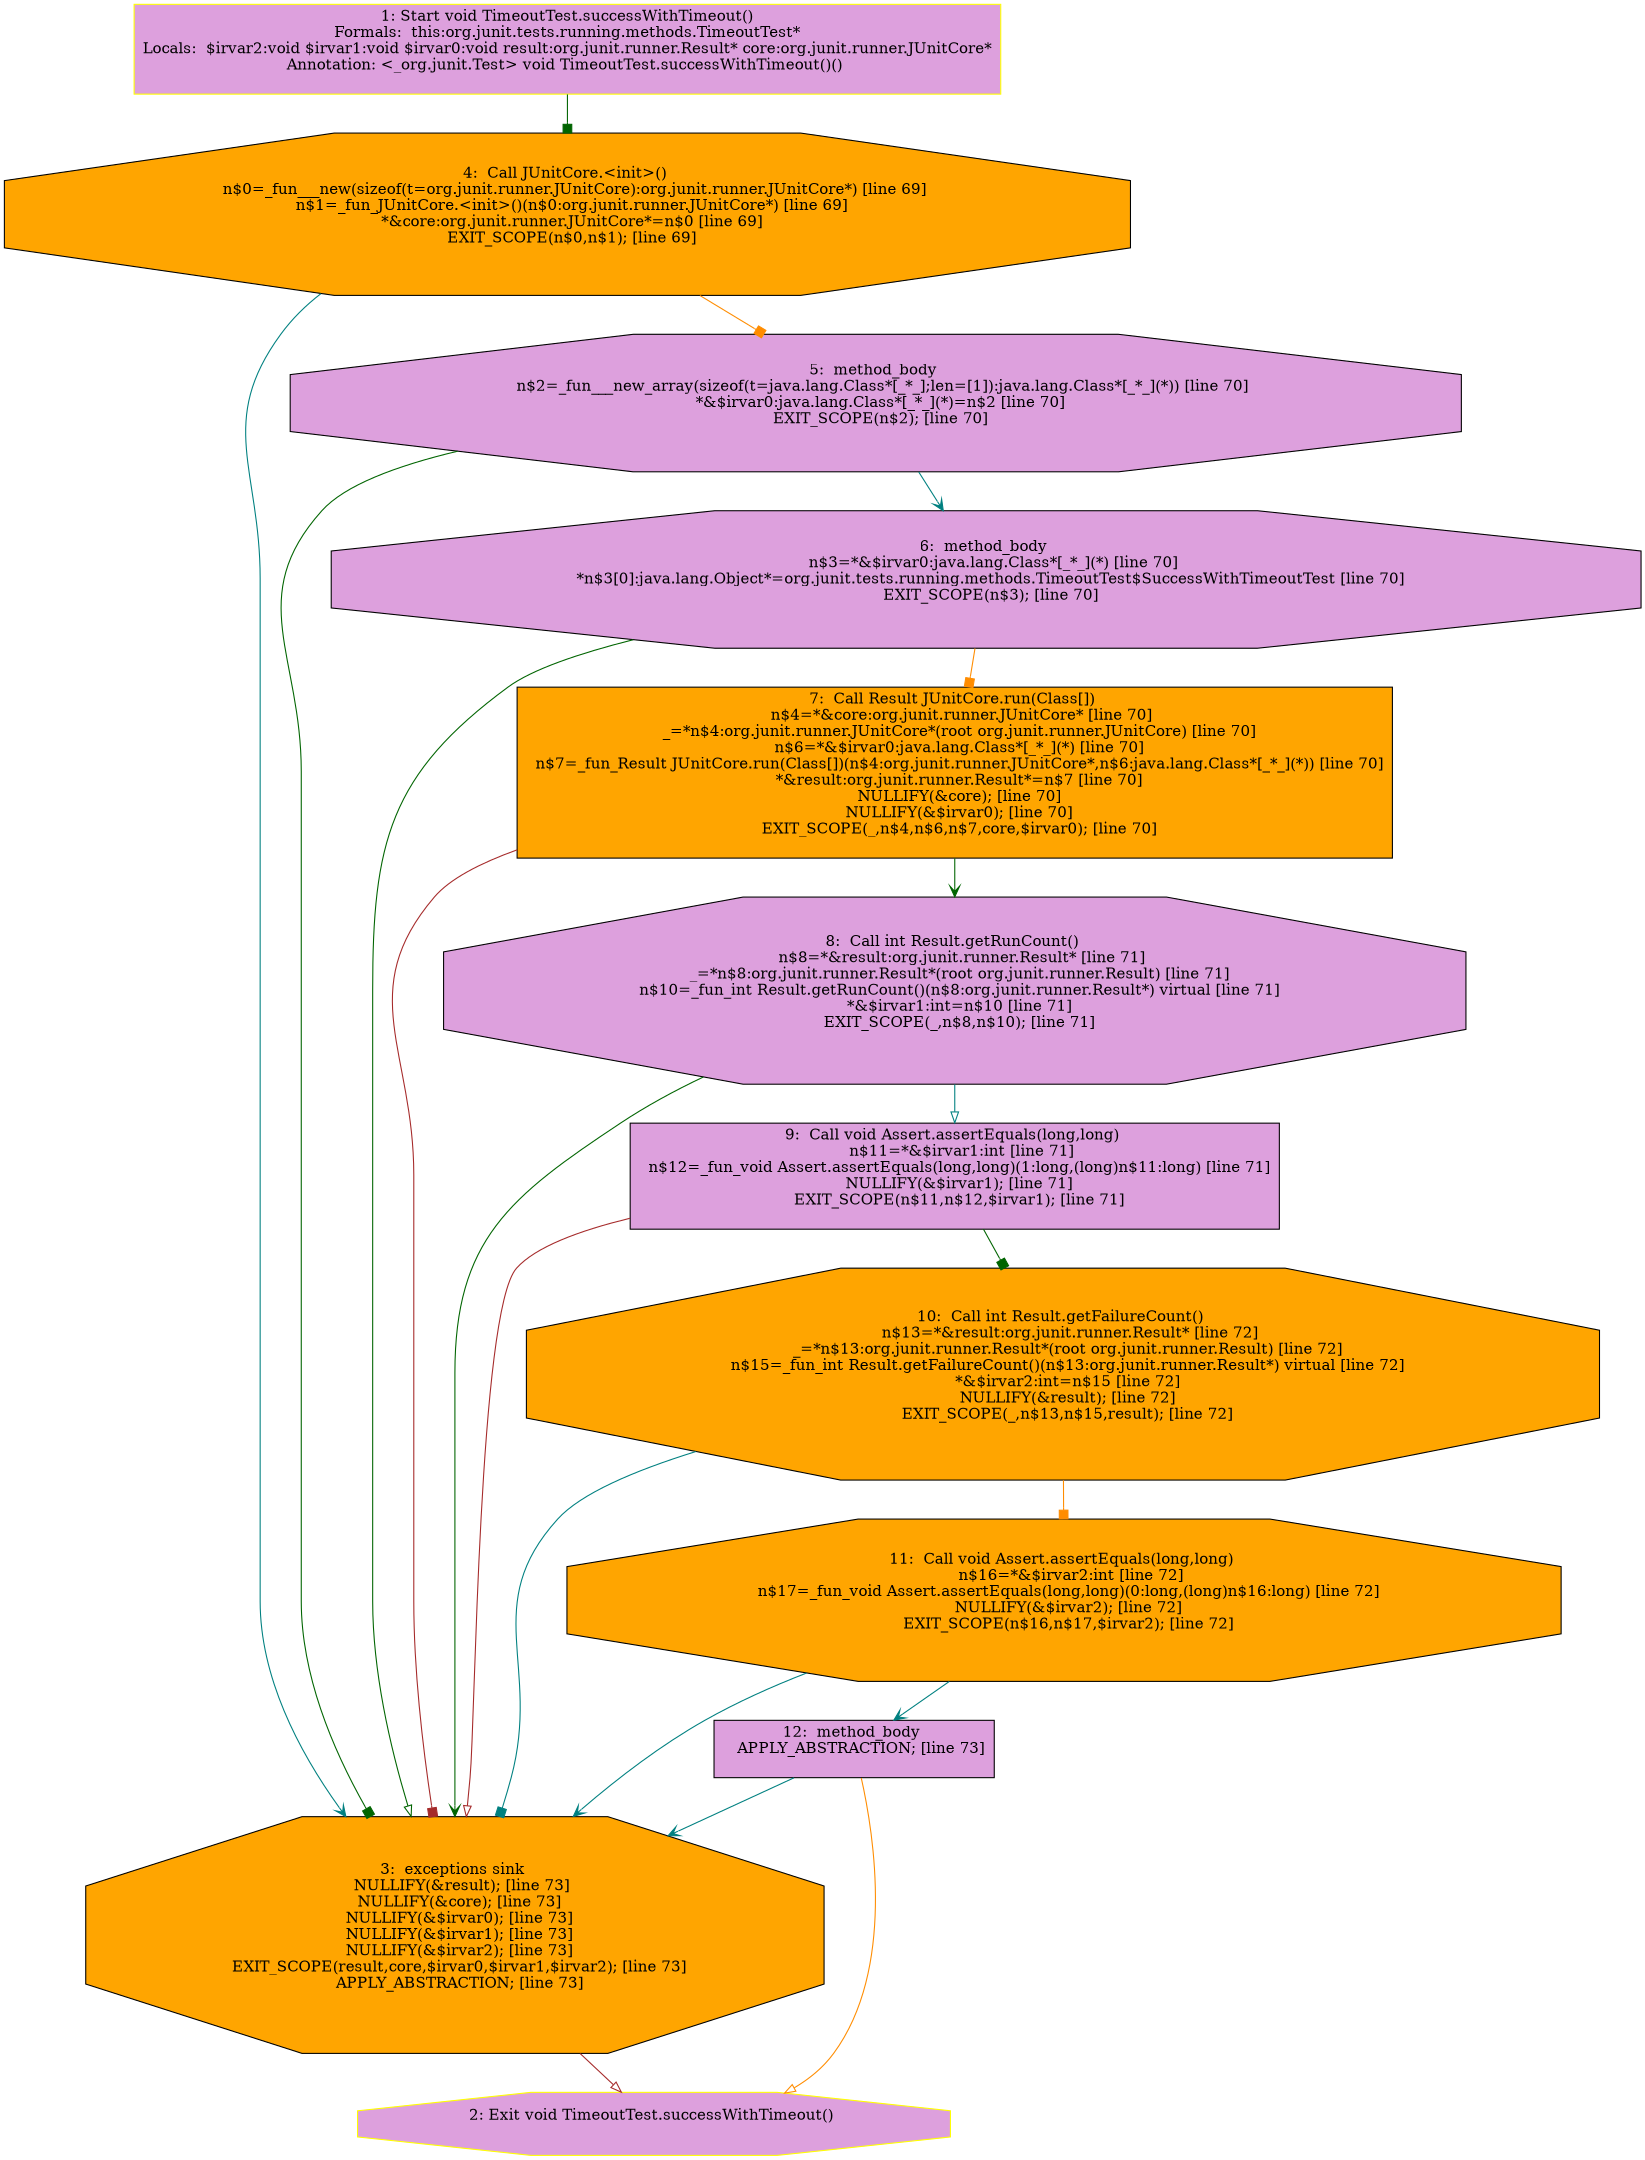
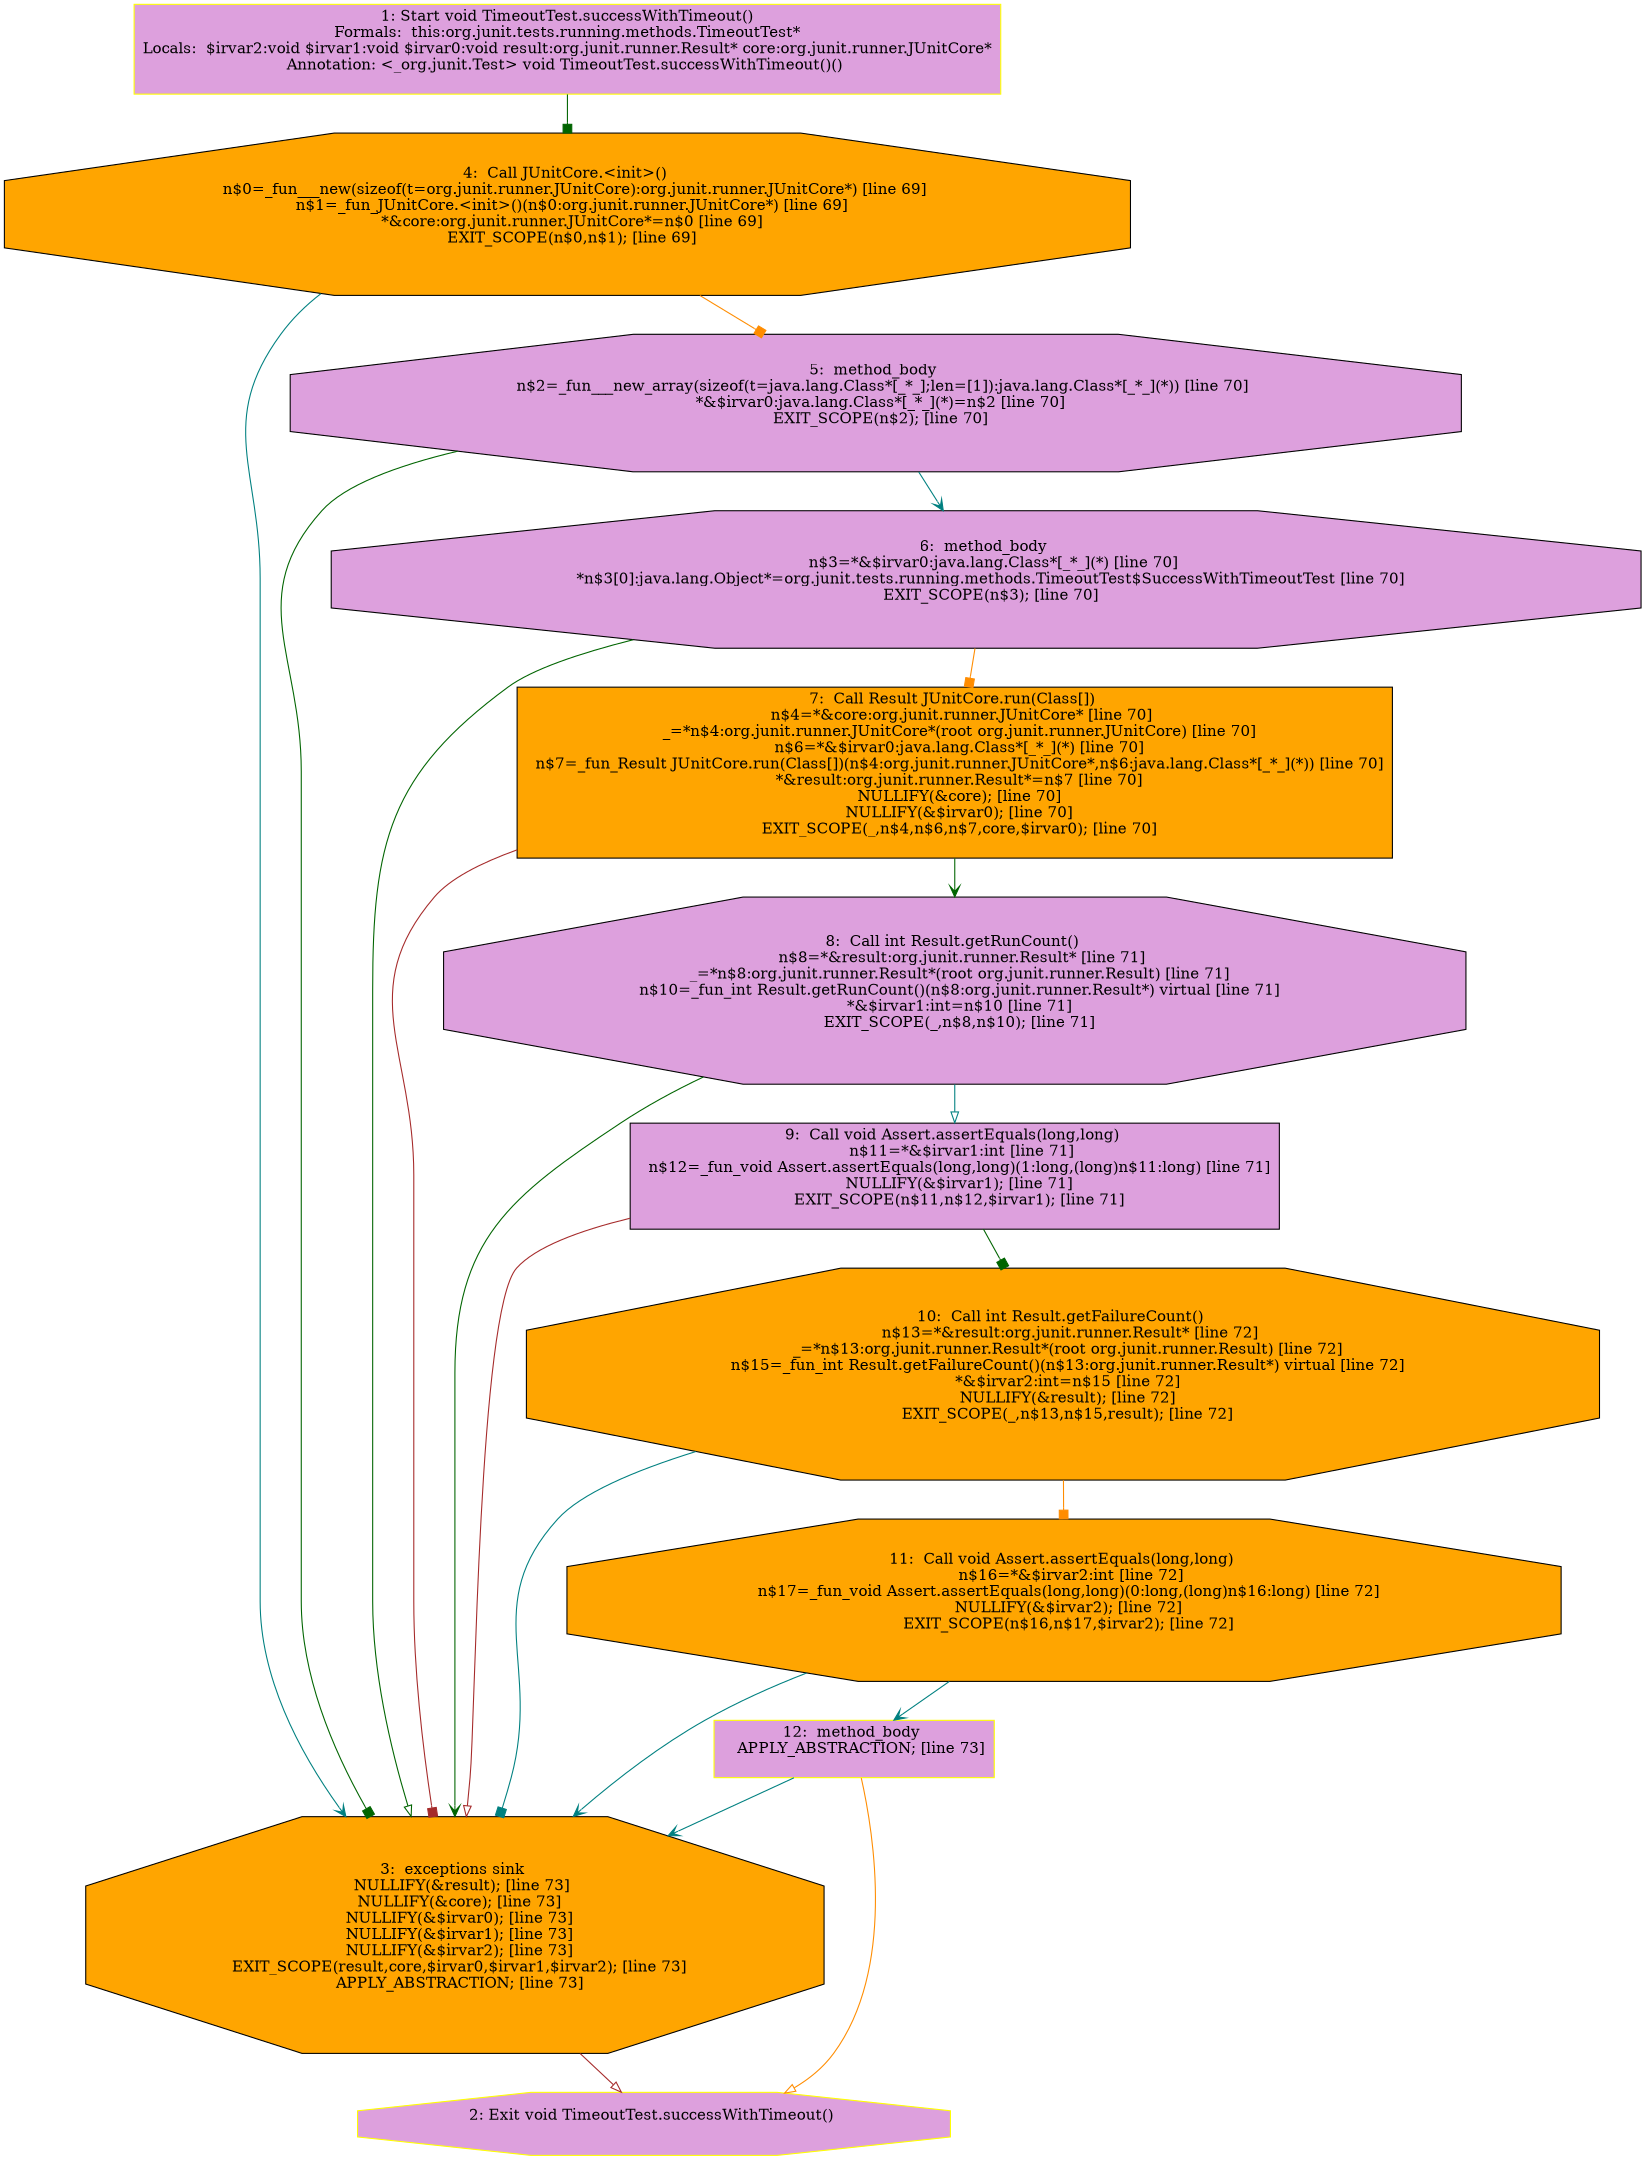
node "12:  method_body APPLY_ABSTRACTION; [line 73]": color black -> yellow
